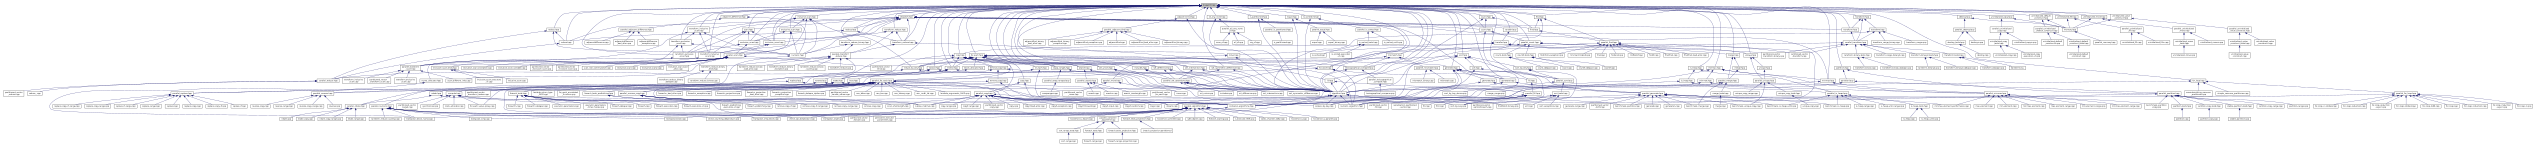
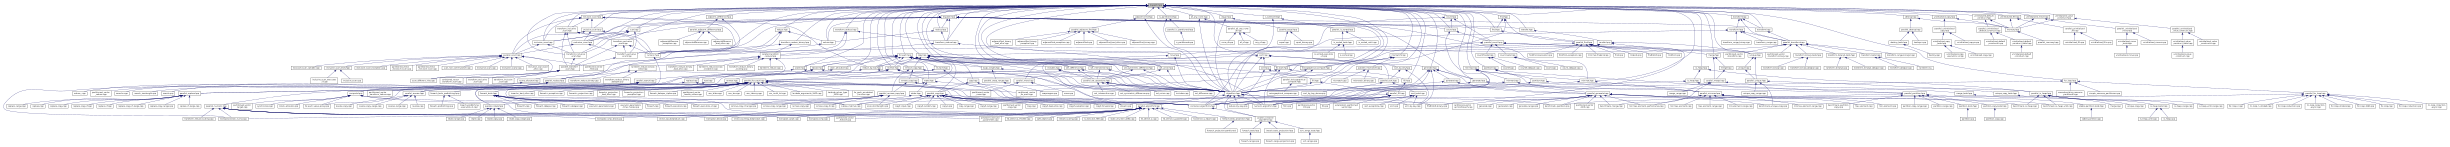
node "findif.cpp": removed
